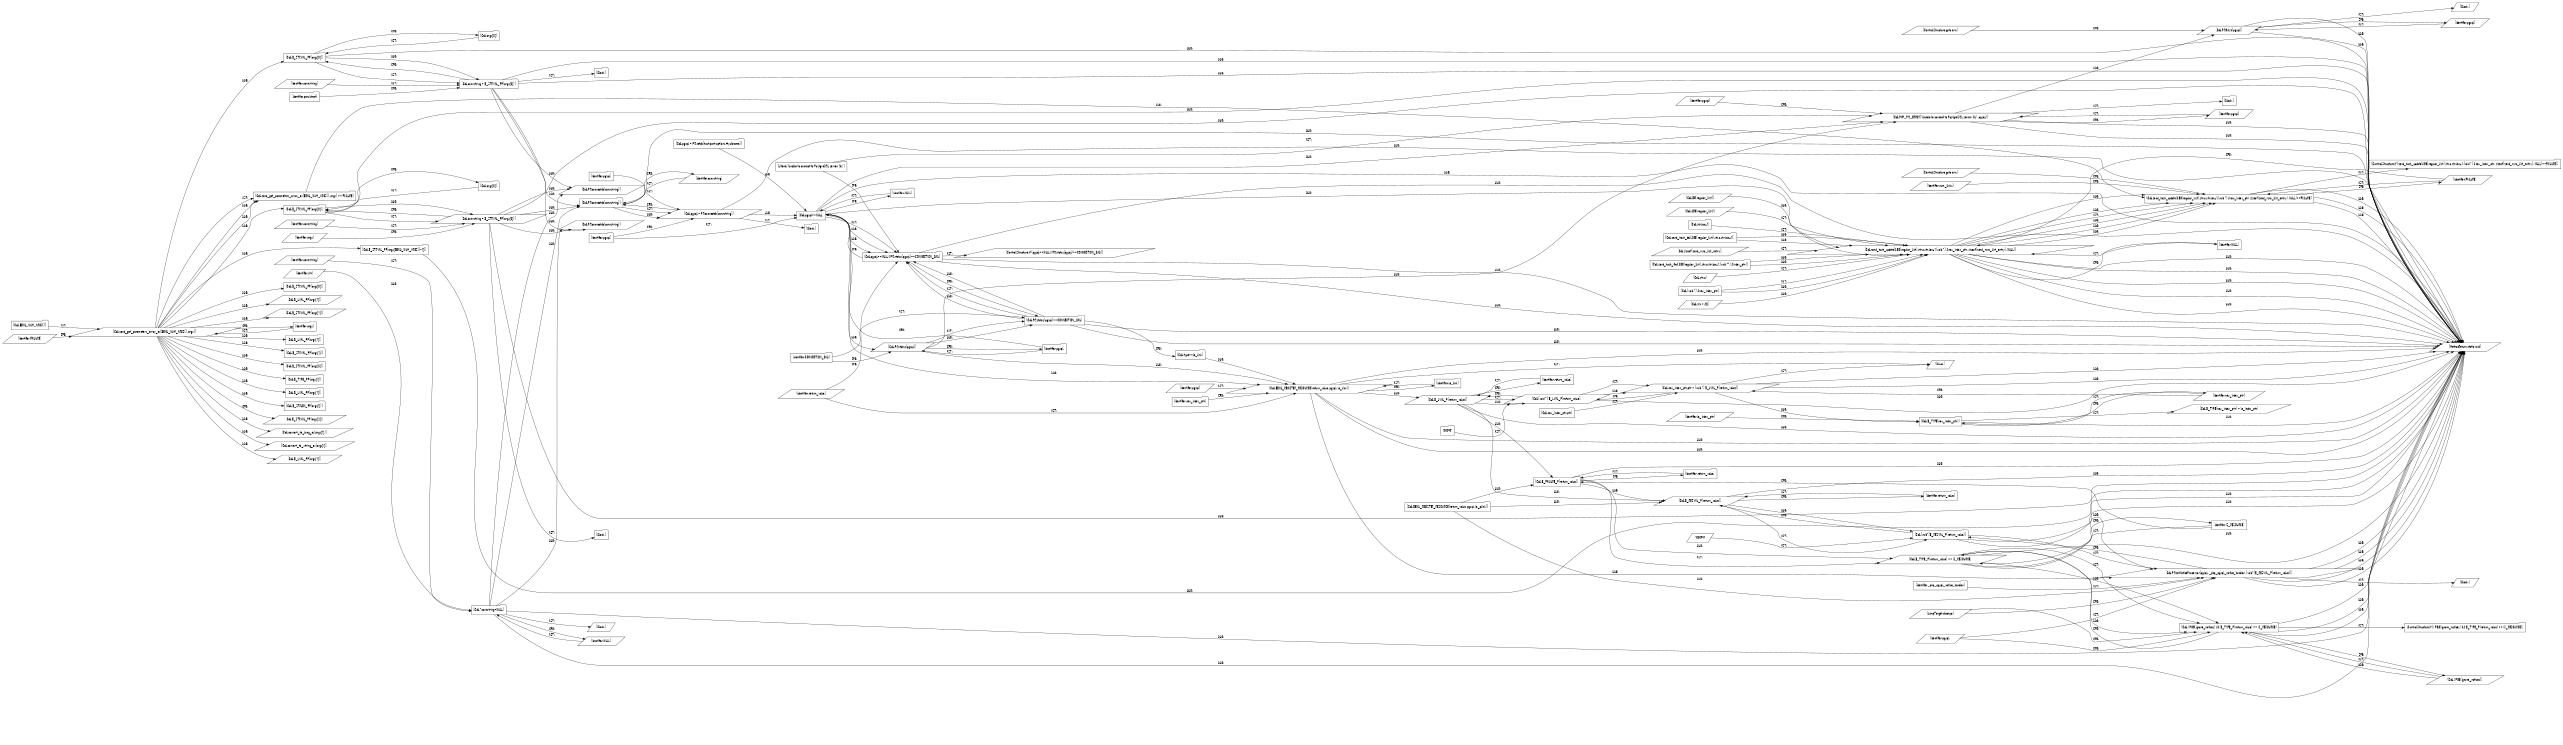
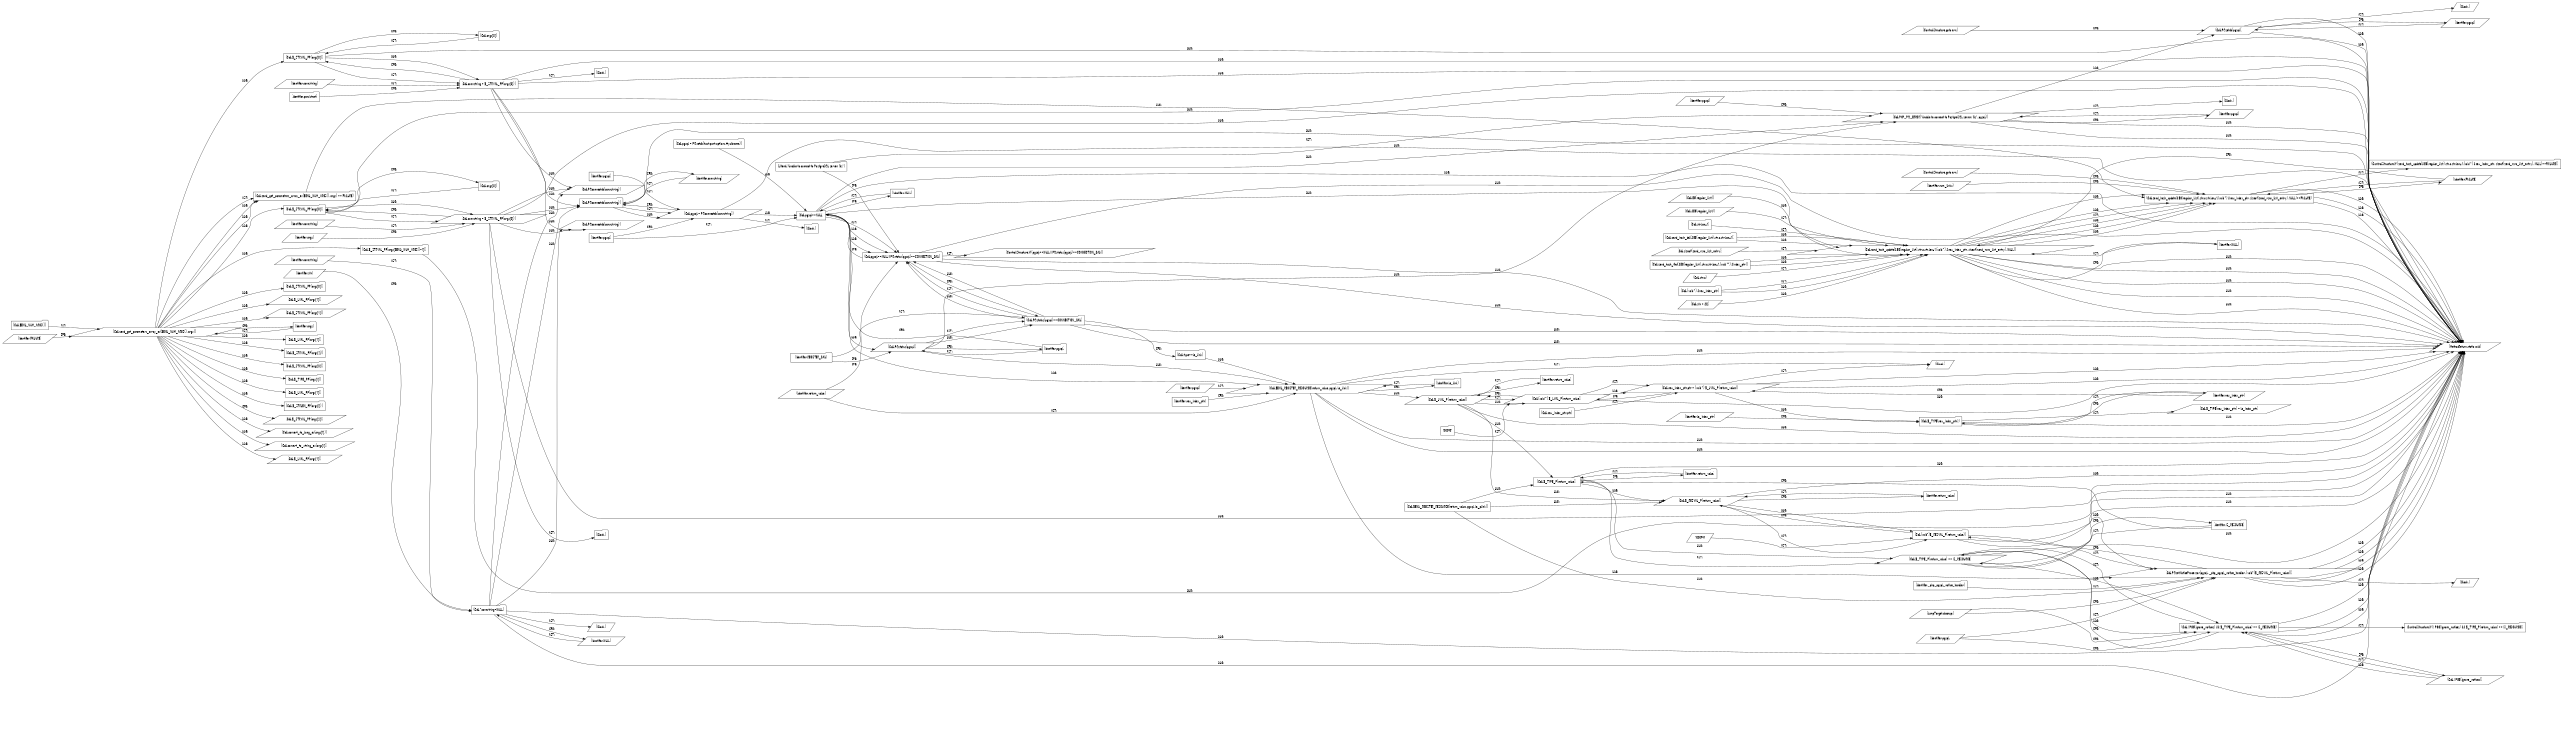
node "(Call,PQfinish(pgsql))": label "(Call,PQfinish(pgsql))" -> "(Call,PQsetdb(pgsql))"
edge "(Identifier,str)" -> "(Call,*connstring=NULL)": label "DDG: " -> "CFG: "
node "(Identifier,CONNECTION_BAD)": label "(Identifier,CONNECTION_BAD)" -> "(Identifier,REGISTER_BAD)"
node "(Call,Z_FAILURE_P(return_value))": label "(Call,Z_FAILURE_P(return_value))" -> "(Call,Z_TYPE_P(return_value))"
